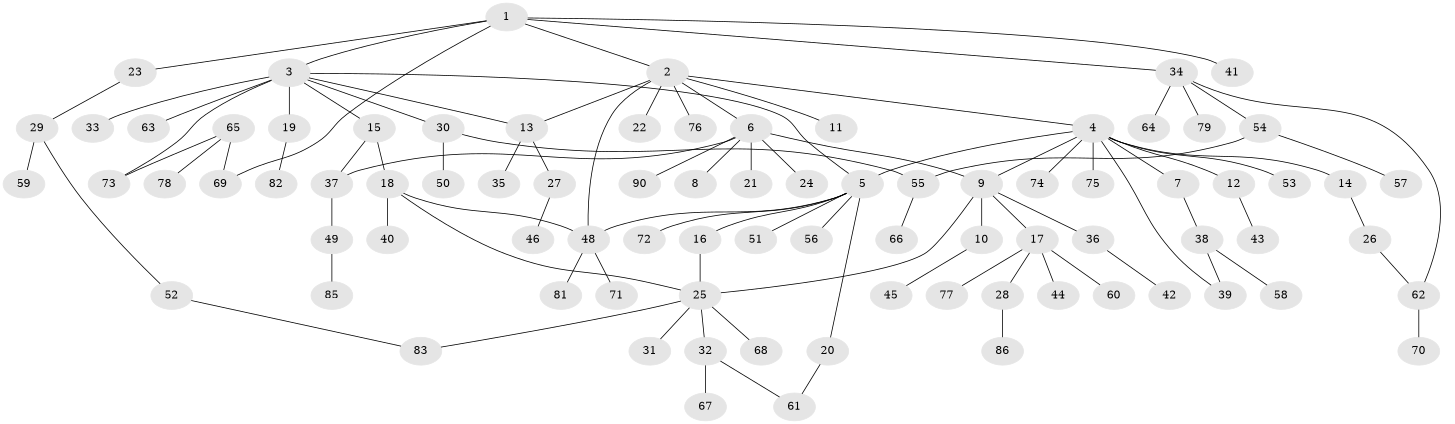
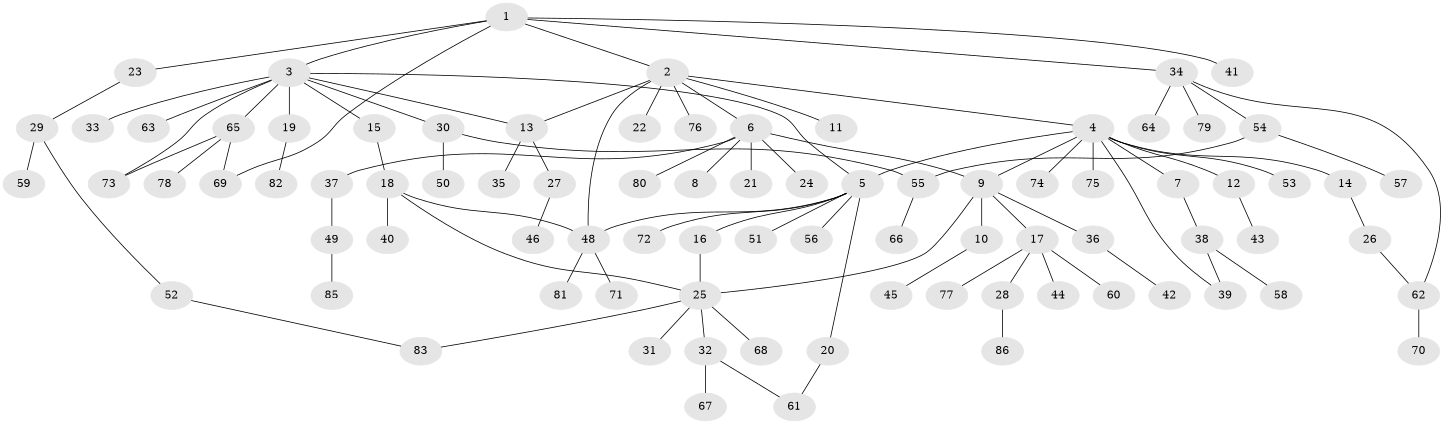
edge "3" -- "65": added
edge "15" -- "37": removed
node "90": label "90" -> "80"
